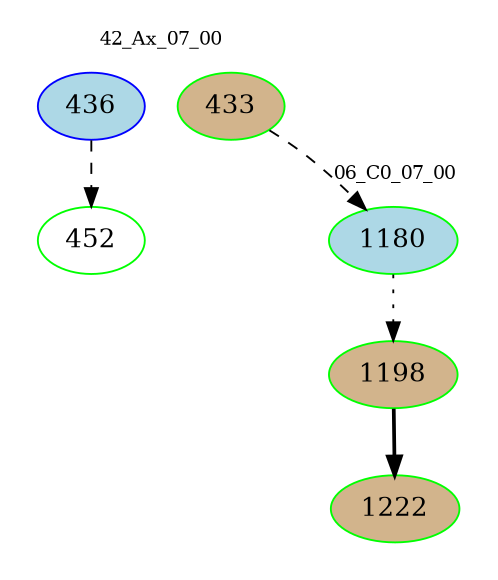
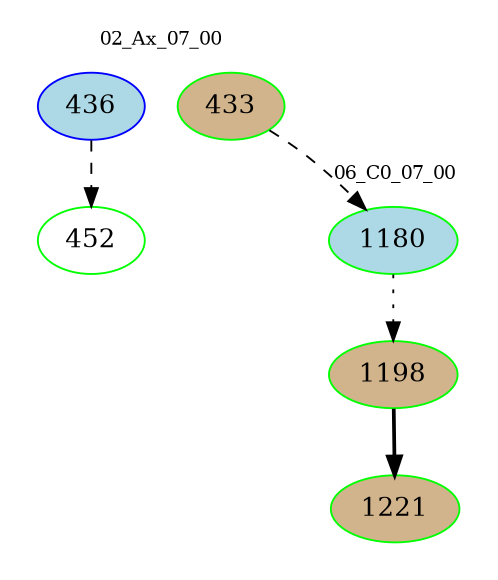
cluster "42_Ax_07_00": label "42_Ax_07_00" -> "02_Ax_07_00"
node "1222": label "1222" -> "1221"
